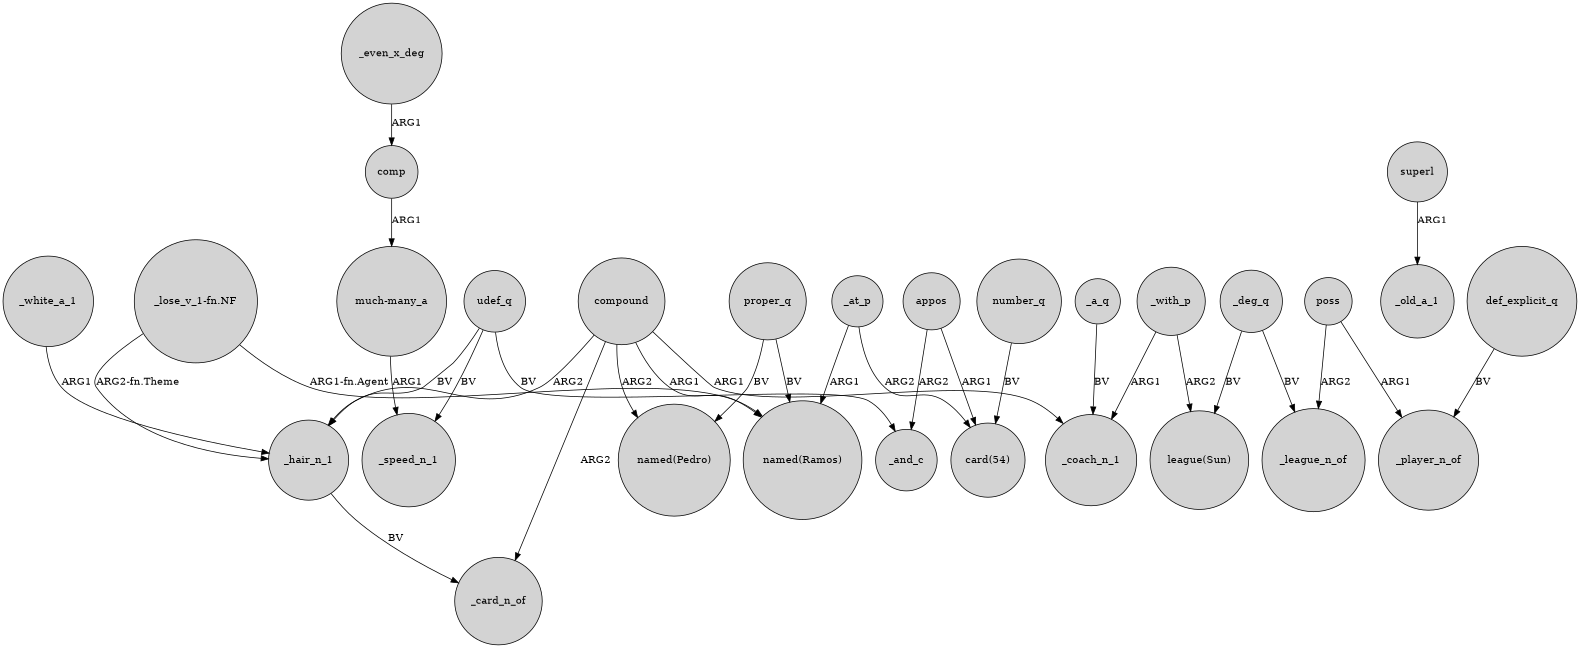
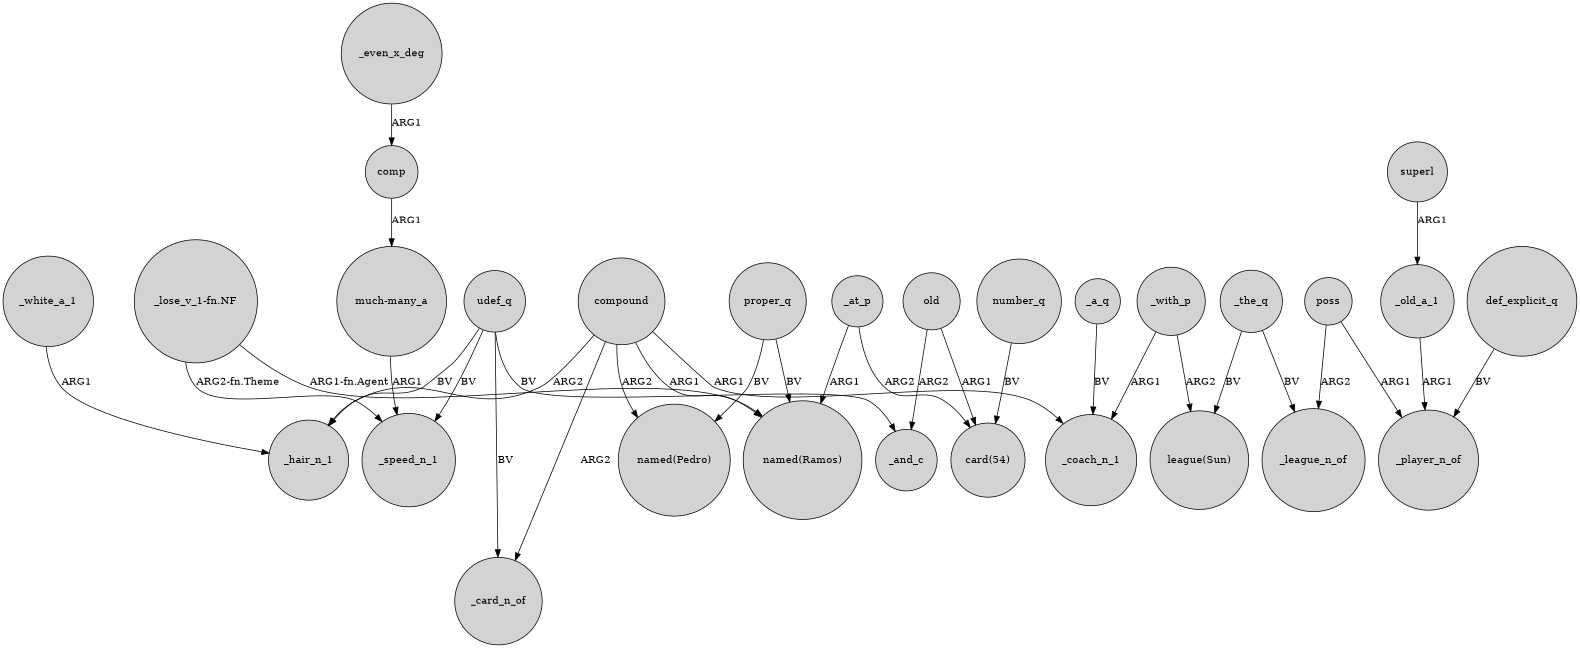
node "appos": label "appos" -> "old"
node "_deg_q": label "_deg_q" -> "_the_q"
edge "_old_a_1" -> "_player_n_of": added, label "ARG1"
edge "_lose_v_1-fn.NF" -> "_hair_n_1": now "_lose_v_1-fn.NF" -> "_speed_n_1"
edge "_hair_n_1" -> "_card_n_of": now "udef_q" -> "_card_n_of"
